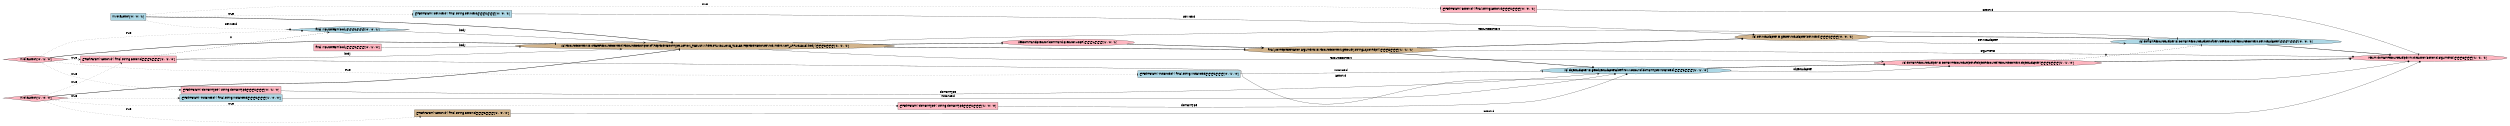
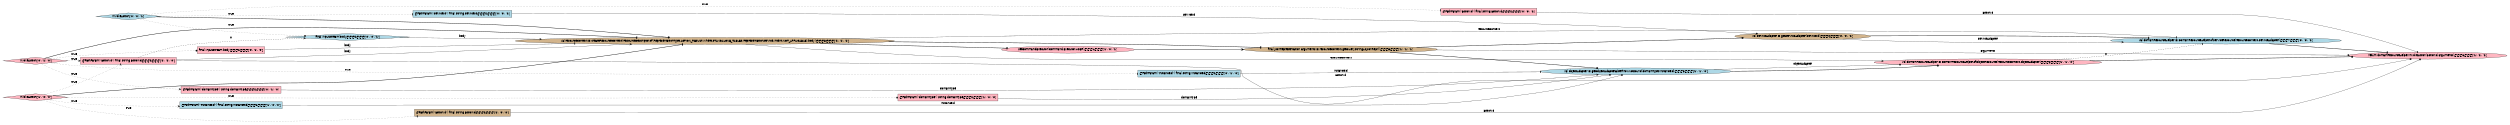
node "invokeAction['0', '0', '1']": shape box -> diamond
edge "invokeAction['0', '0', '1']" -> "final InputStream body@@@2@@@['0', '0', '1']": label "serviceId" -> "true"
edge "invokeAction['0', '1', '0']" -> "final InputStream body@@@2@@@['0', '0', '1']": now "invokeAction['0', '1', '0']" -> "final InputStream body@@@2@@@['0', '1', '0']"
